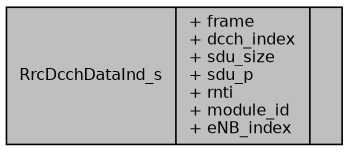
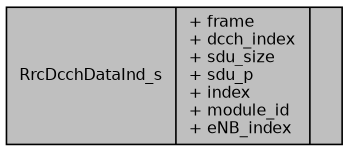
node "RrcDcchDataInd_s": text "+ rnti" -> "+ index"
